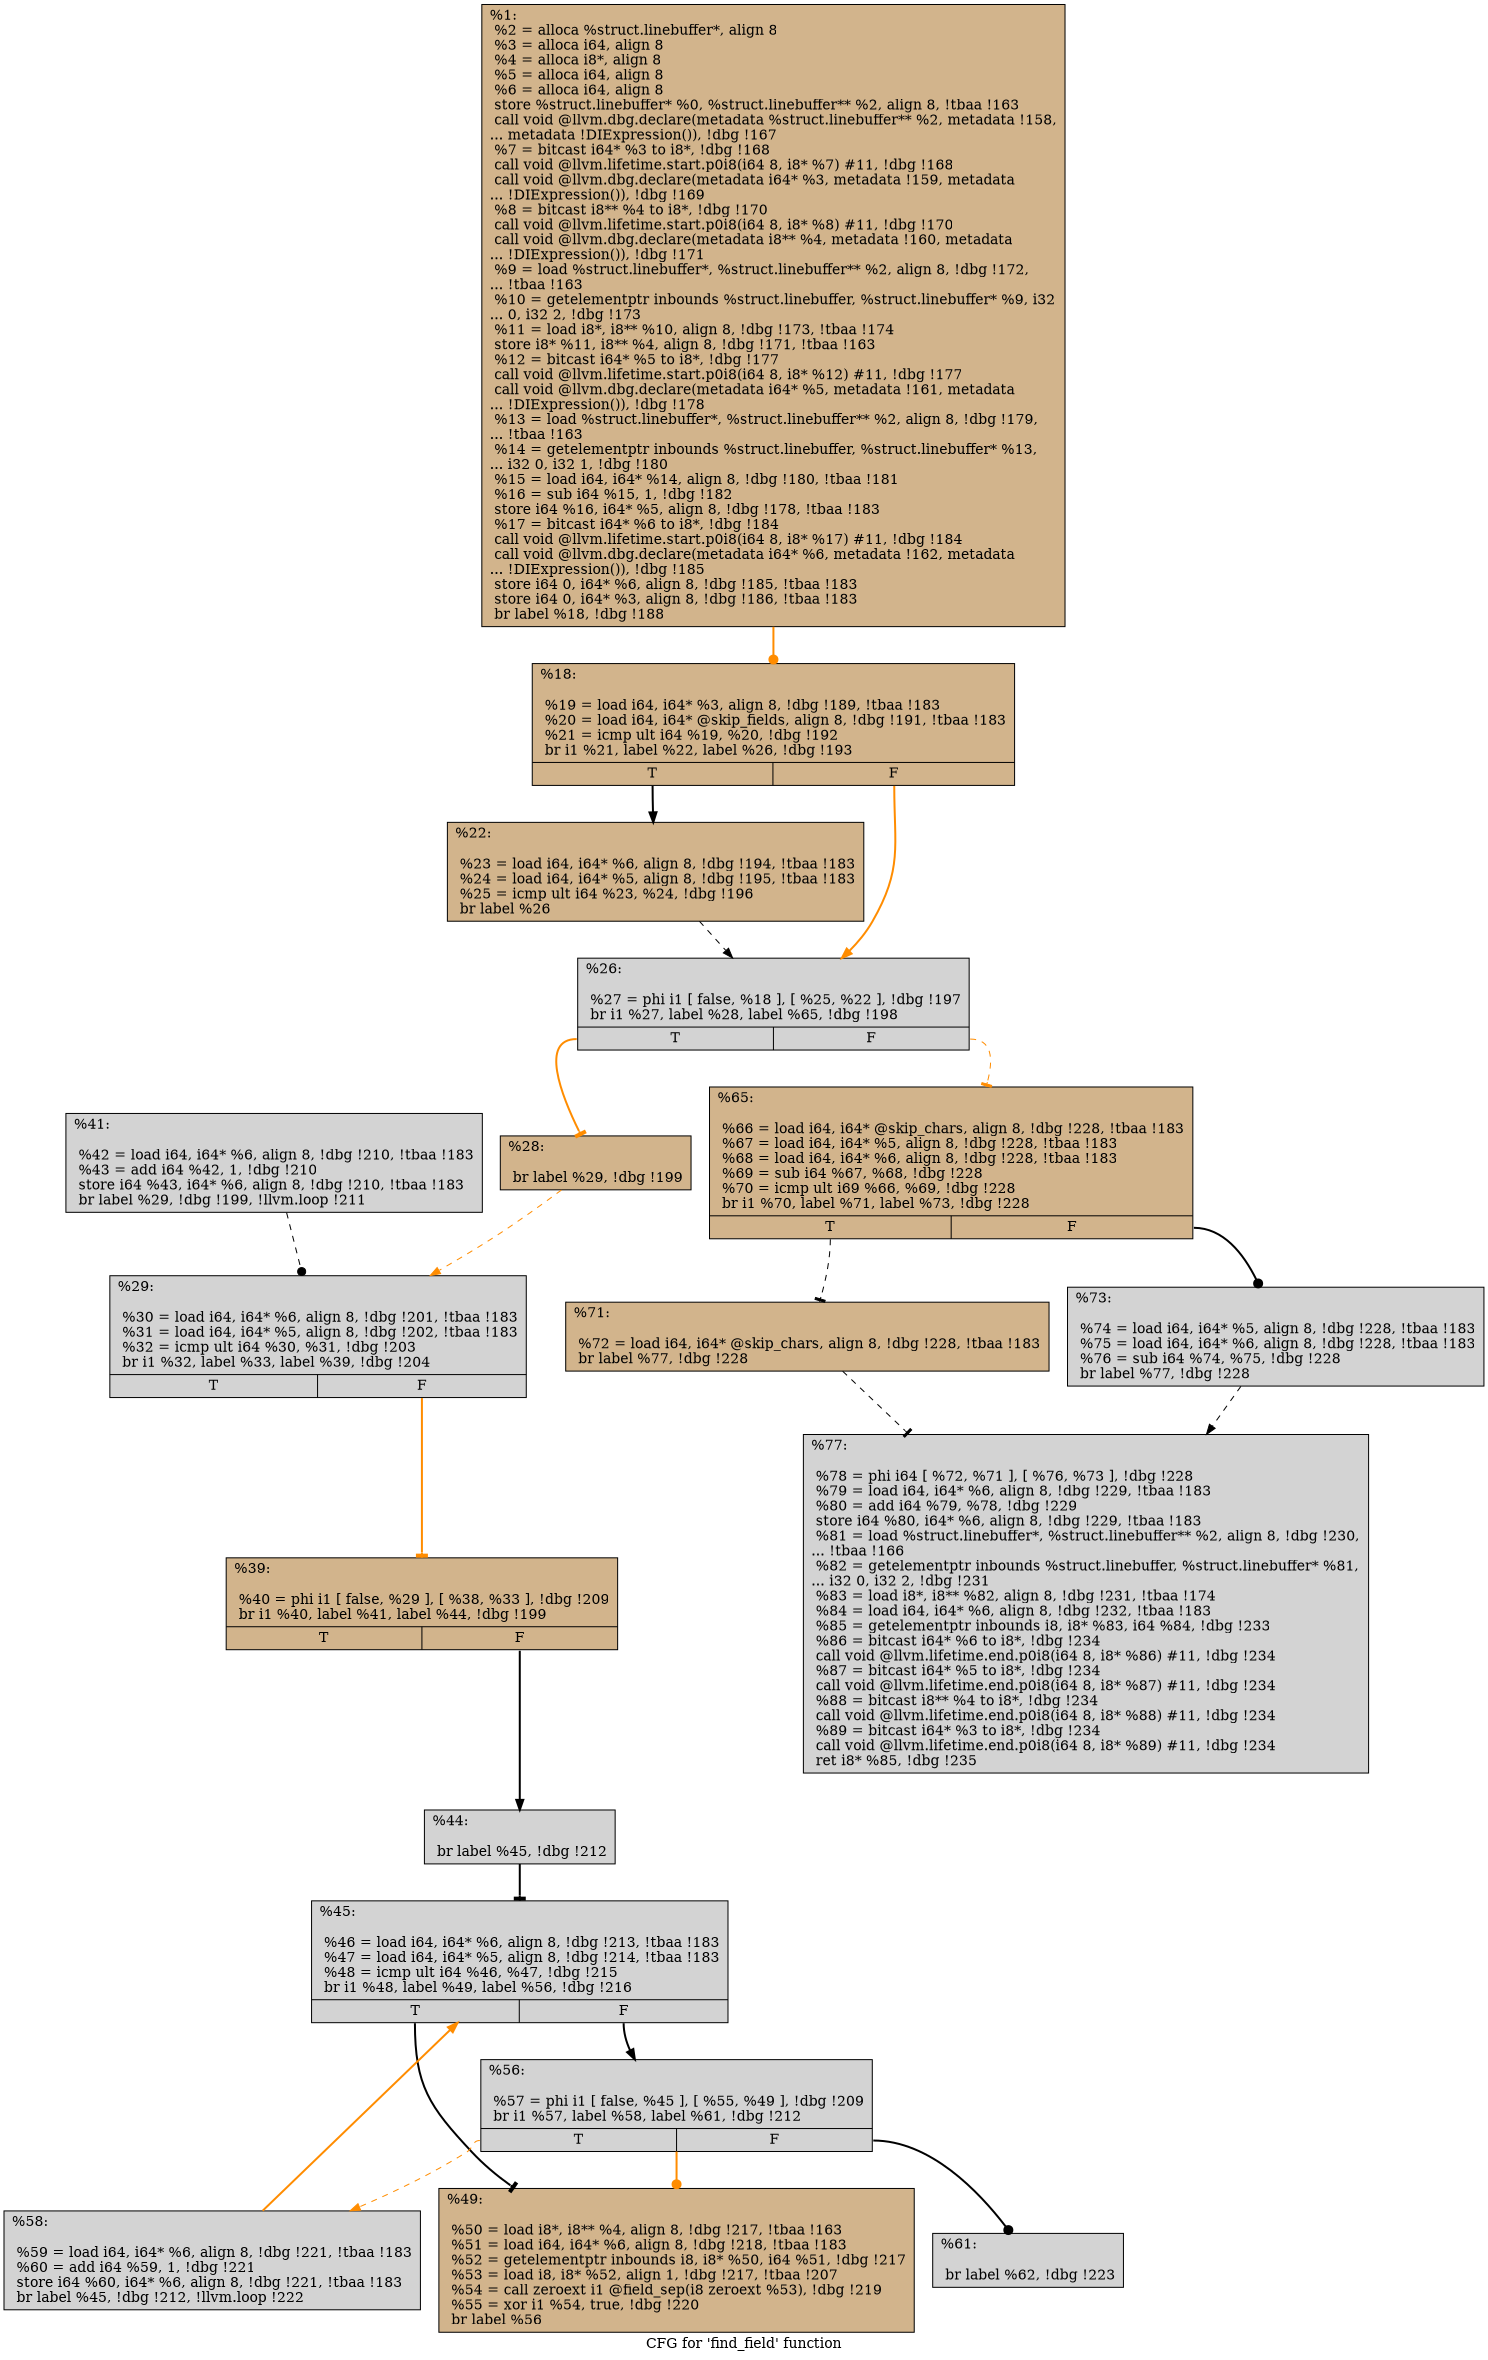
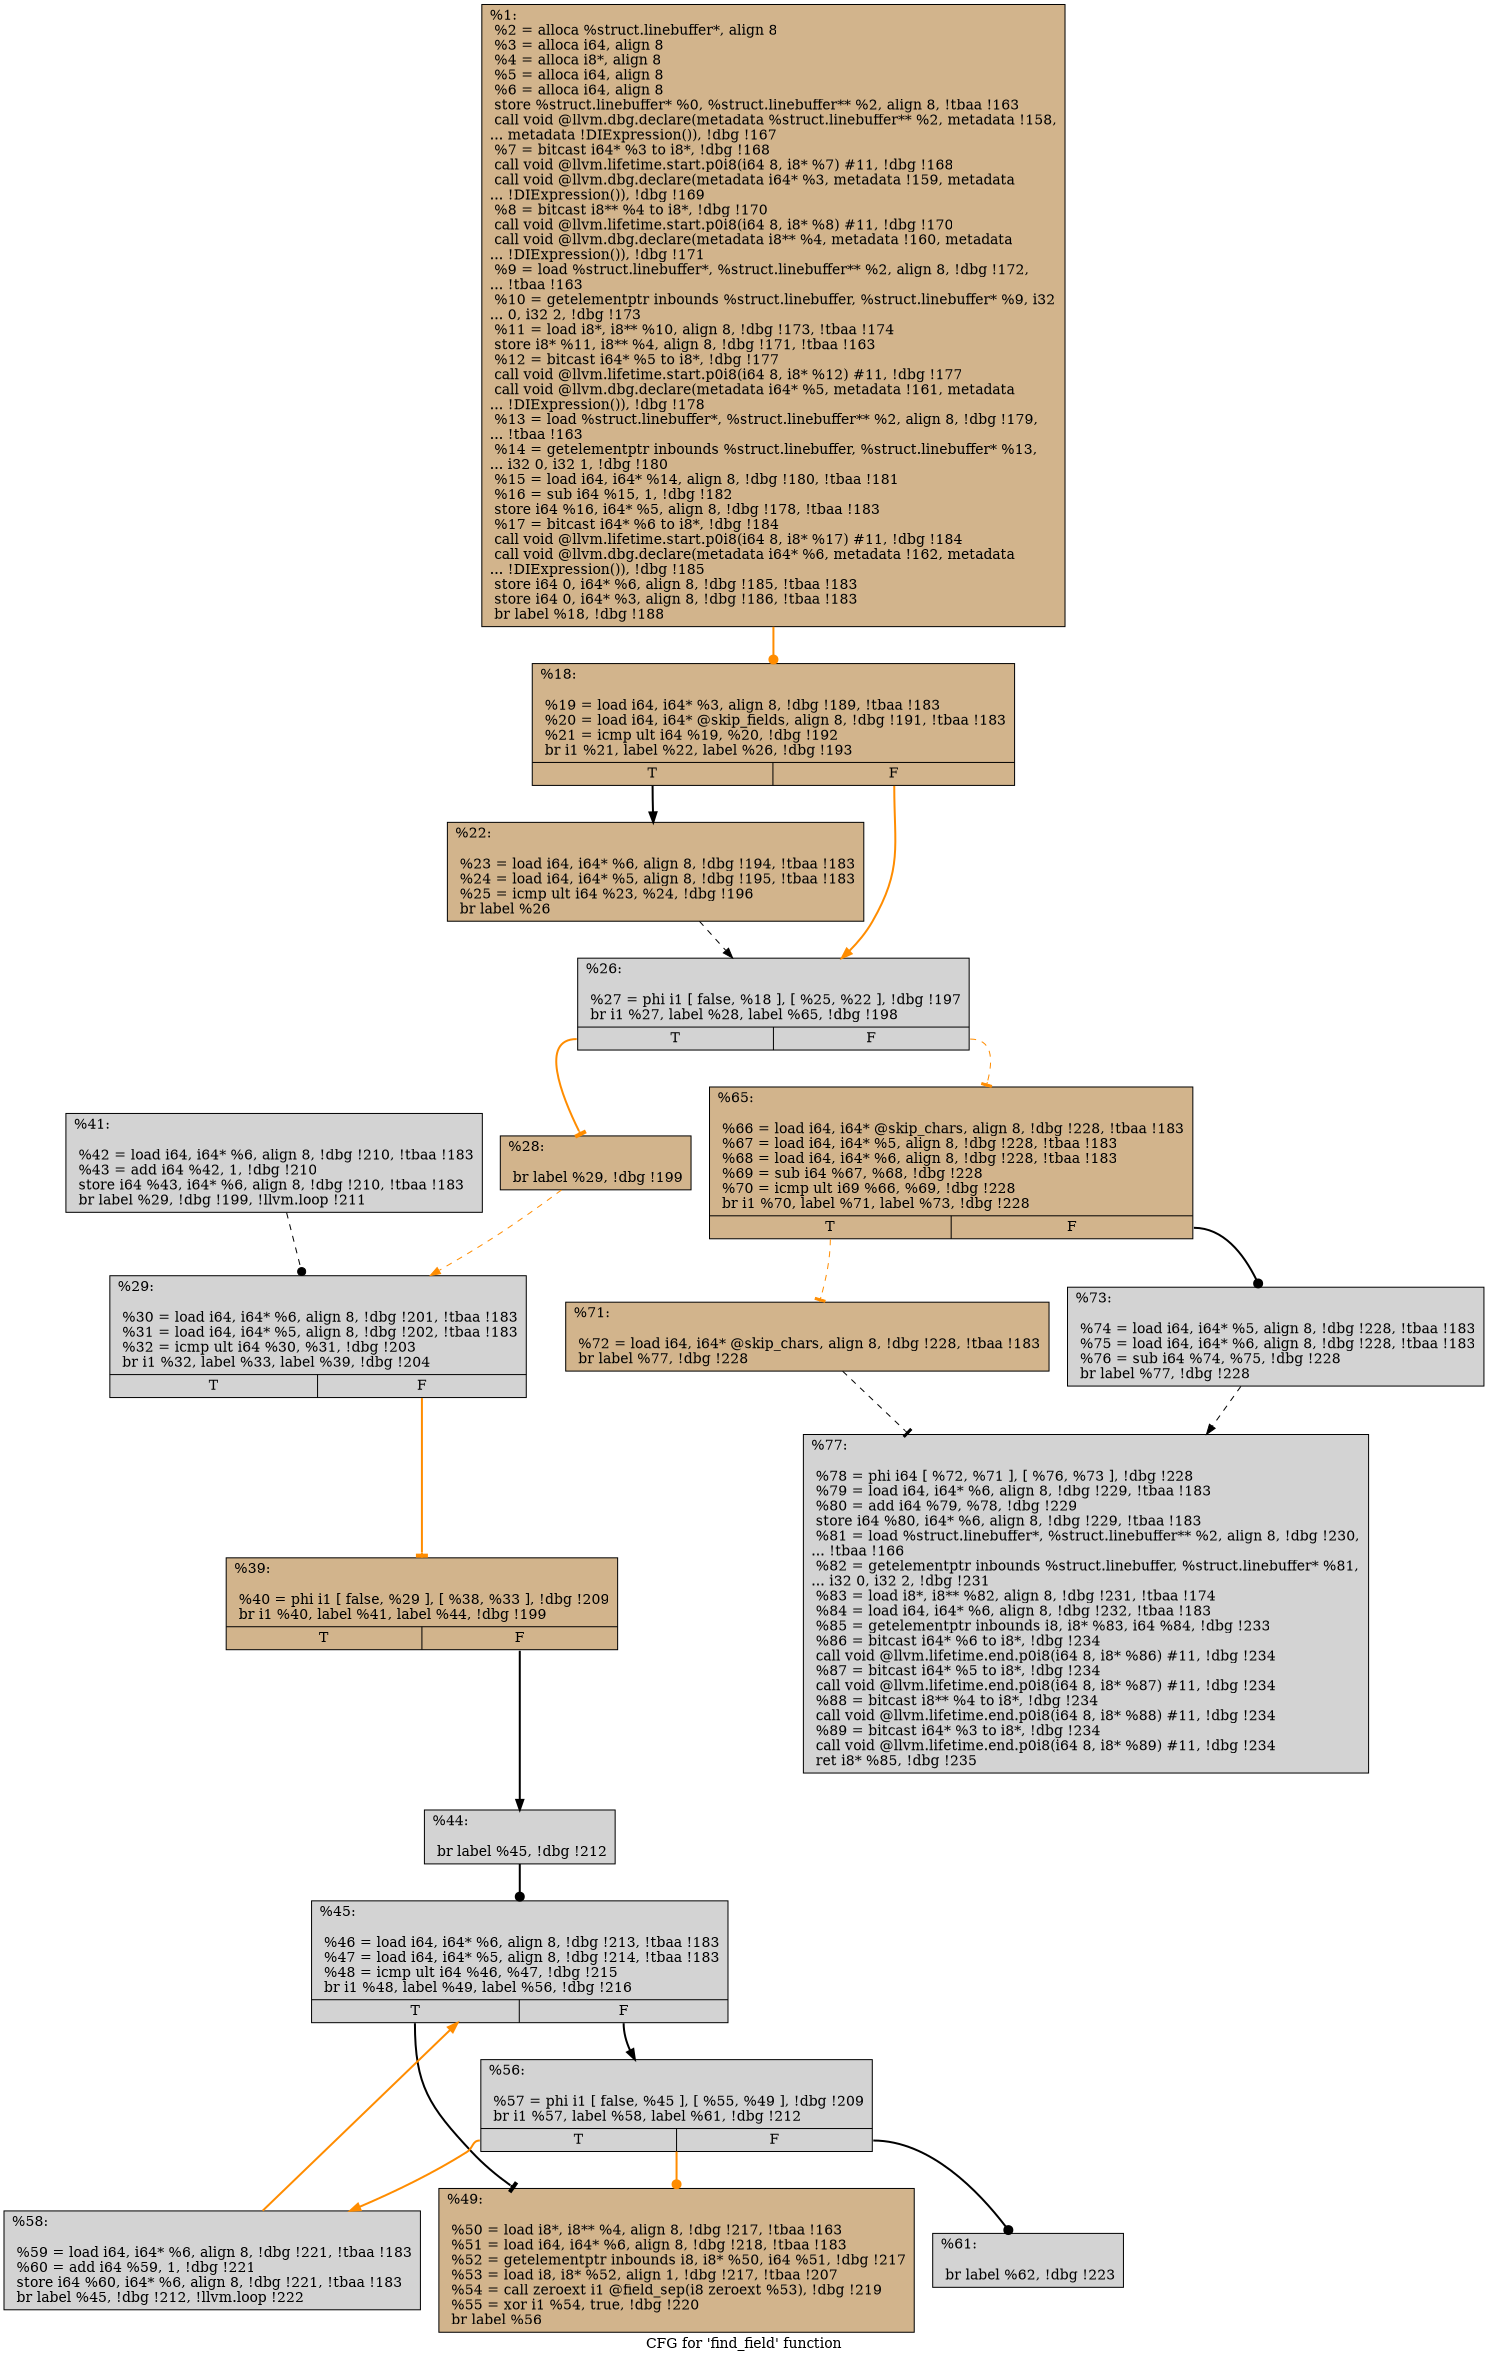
edge "%65:" -> "%71:": color black -> darkorange
edge "%44:" -> "%45:": arrowhead tee -> dot
edge "%56:" -> "%58:": style dashed -> bold
